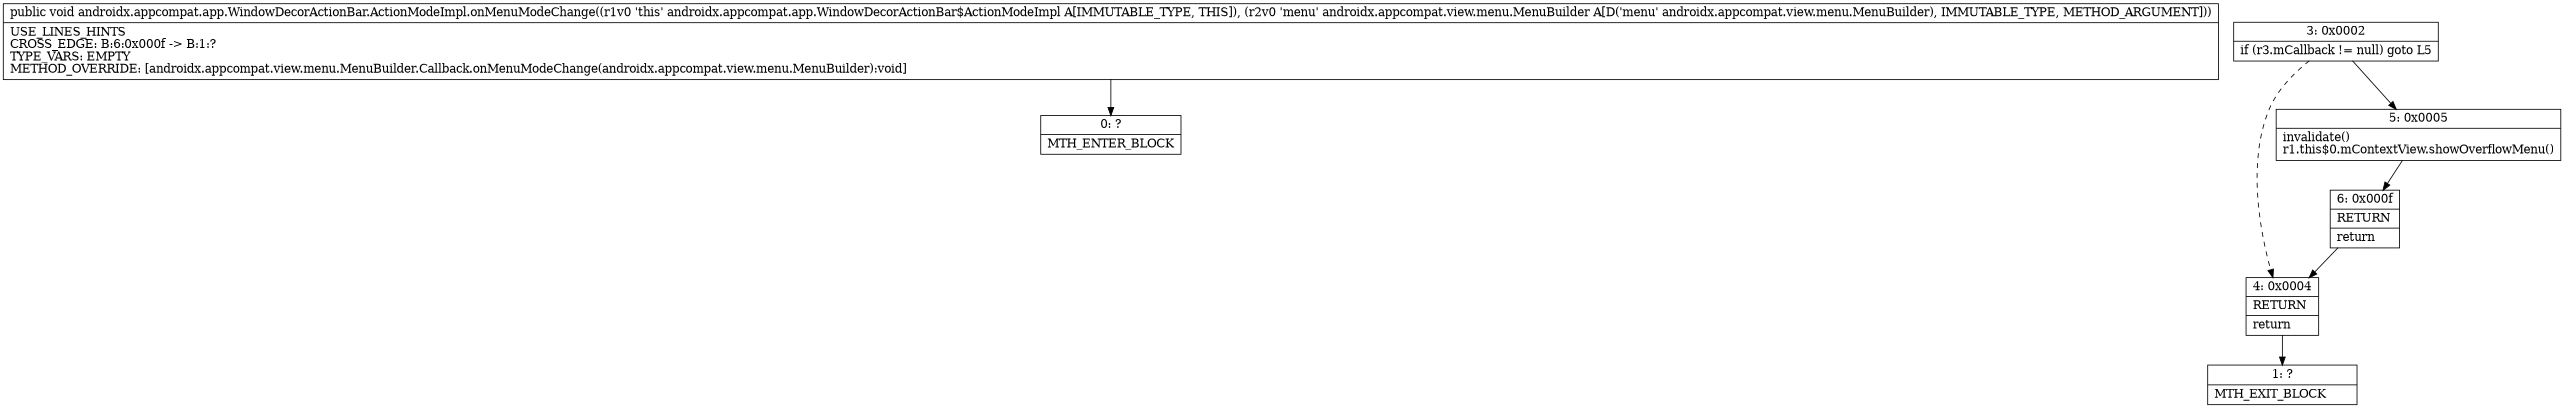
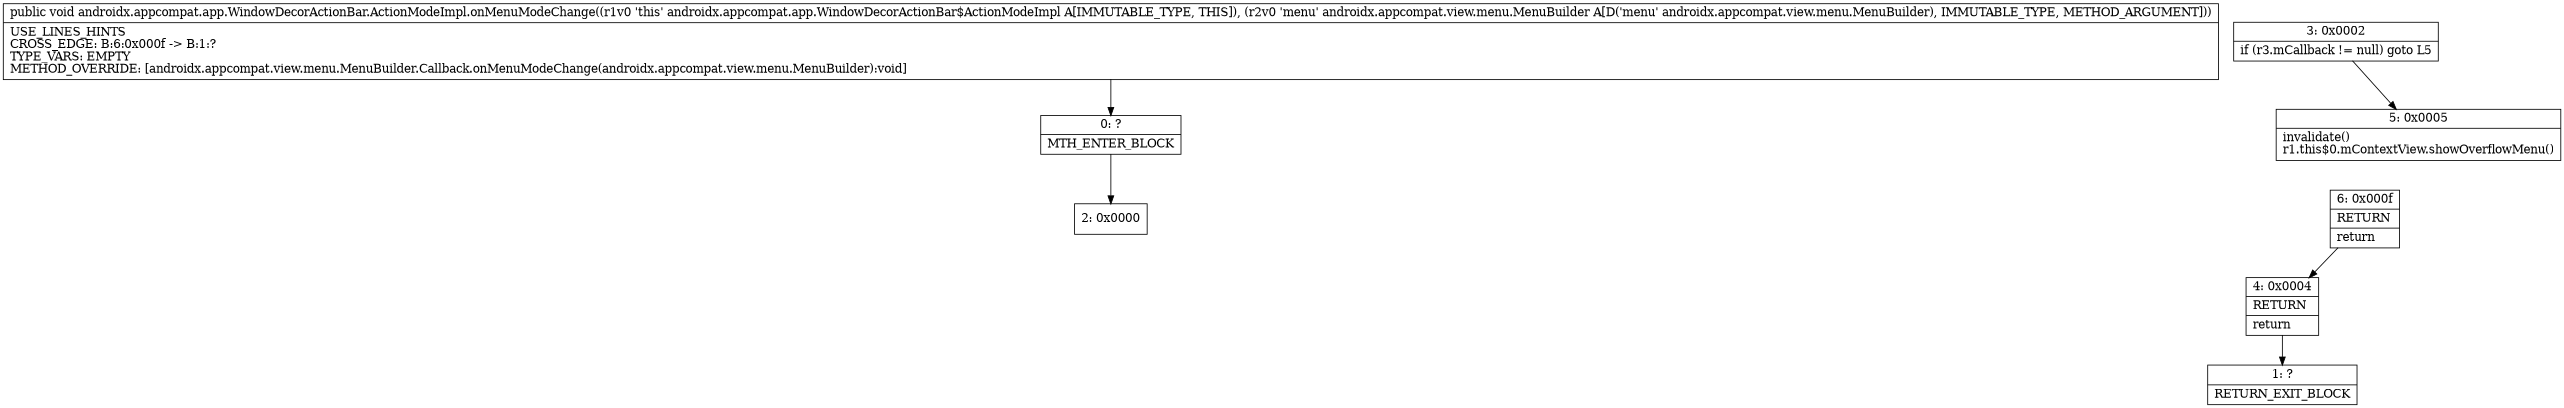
edge "3: 0x0002" -> "4: 0x0004": removed
edge "5: 0x0005" -> "6: 0x000f": removed
node "2: 0x0000": added
node "1: ?": text "MTH_EXIT_BLOCK" -> "RETURN_EXIT_BLOCK"
